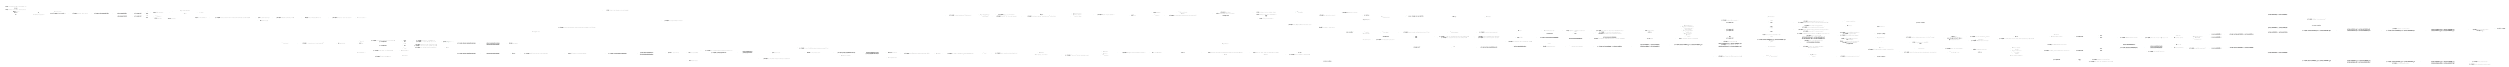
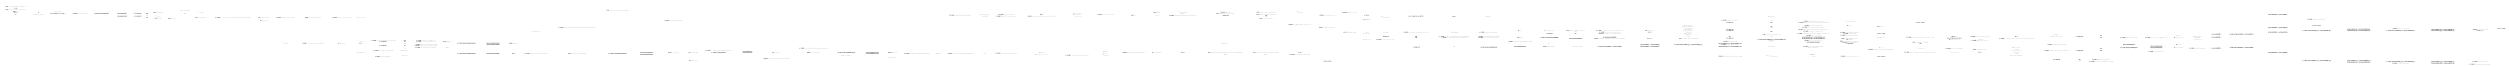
node "Sub-main-hub (with a side-salad)": label "Sub-main-hub (with a side-salad)" -> "Sub-main-hub (with a 这是某个远古塞美尼人部落举行的哀悼仪式-salad)"
